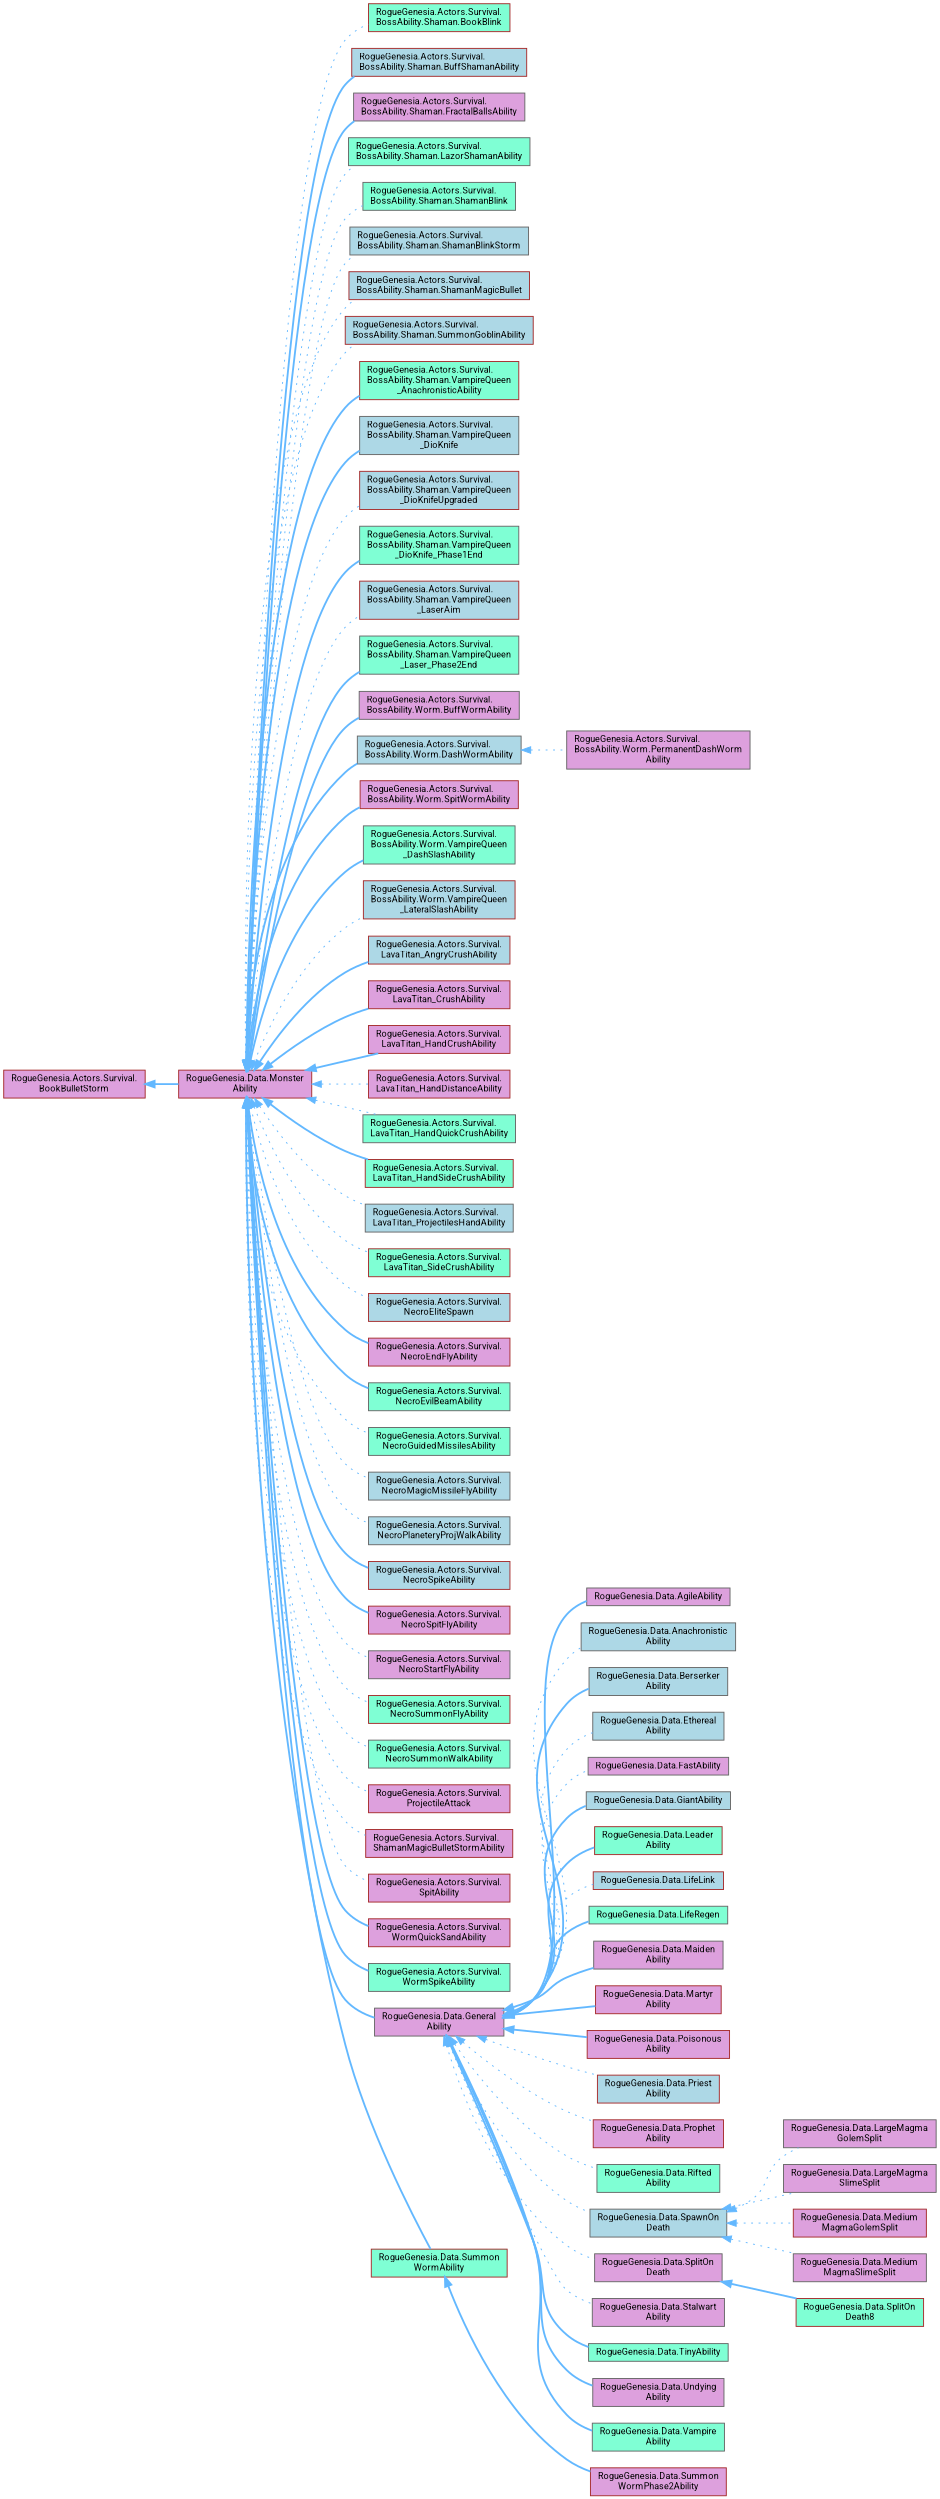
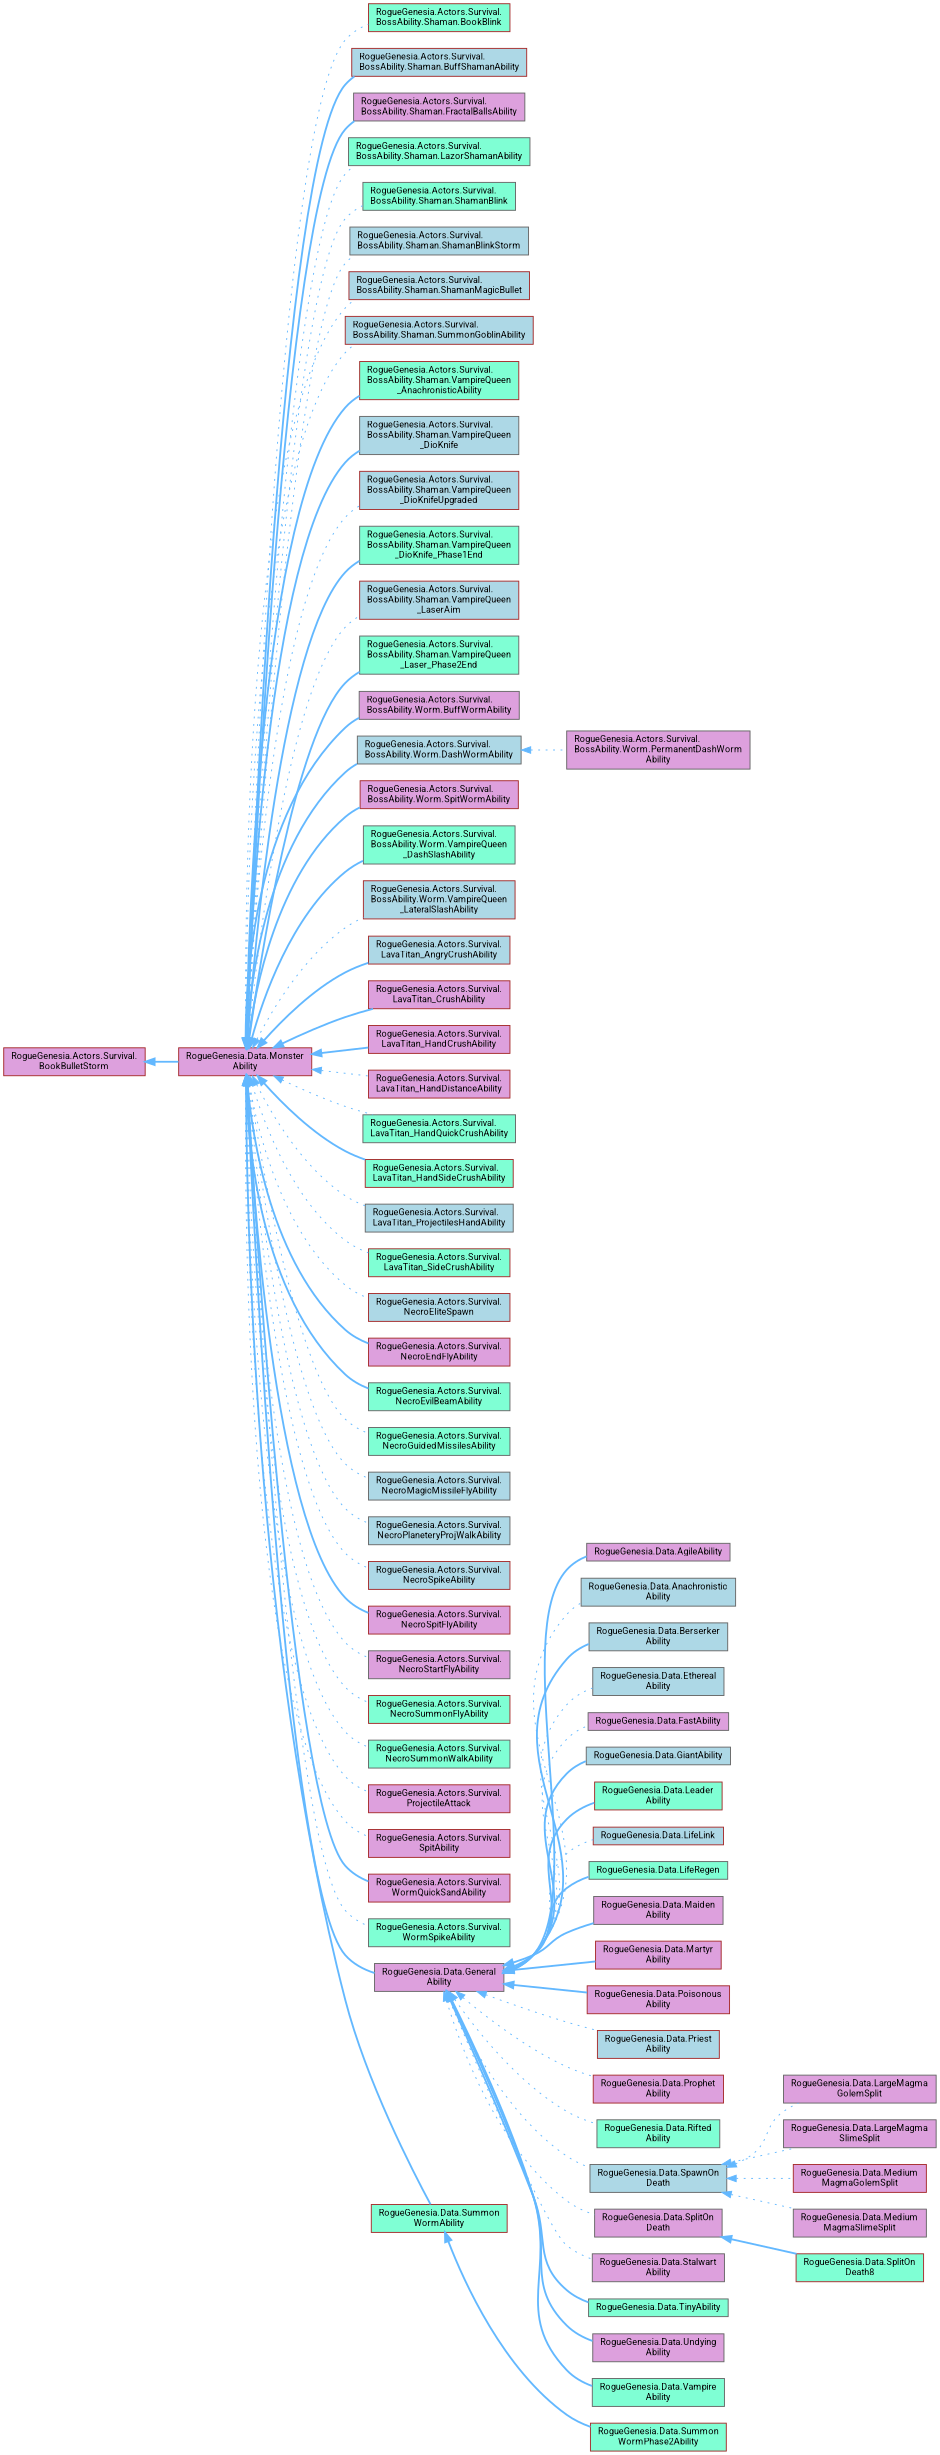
edge "RogueGenesia.Actors.Survival. NecroSpikeAbility" -> "RogueGenesia.Data.Monster Ability": style bold -> dotted
edge "RogueGenesia.Actors.Survival. WormSpikeAbility" -> "RogueGenesia.Data.Monster Ability": style bold -> dotted
node "RogueGenesia.Actors.Survival. ShamanMagicBulletStormAbility": removed
node "RogueGenesia.Data.Summon WormPhase2Ability": fillcolor plum -> aquamarine
